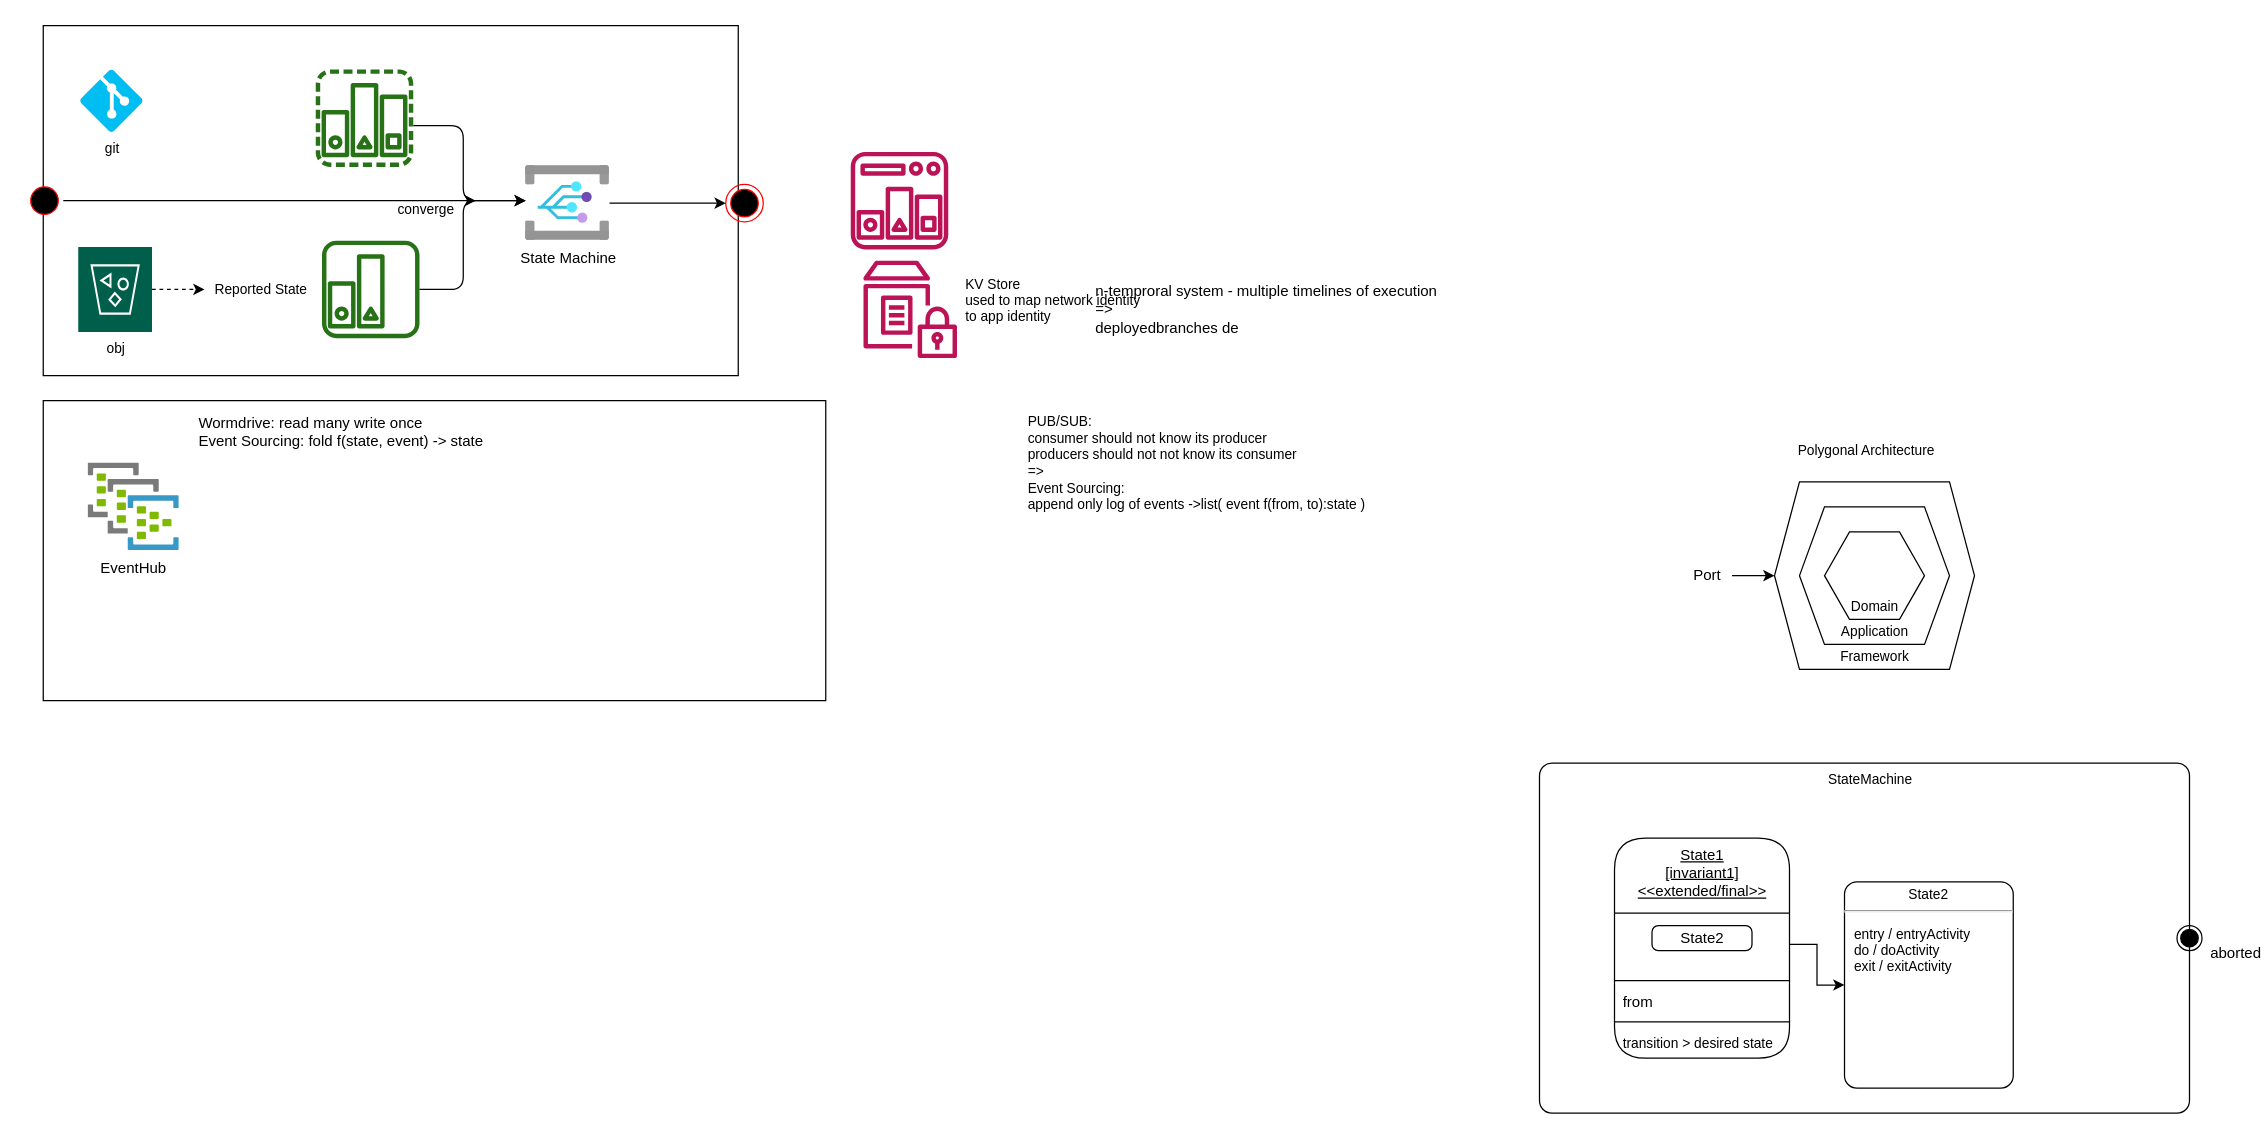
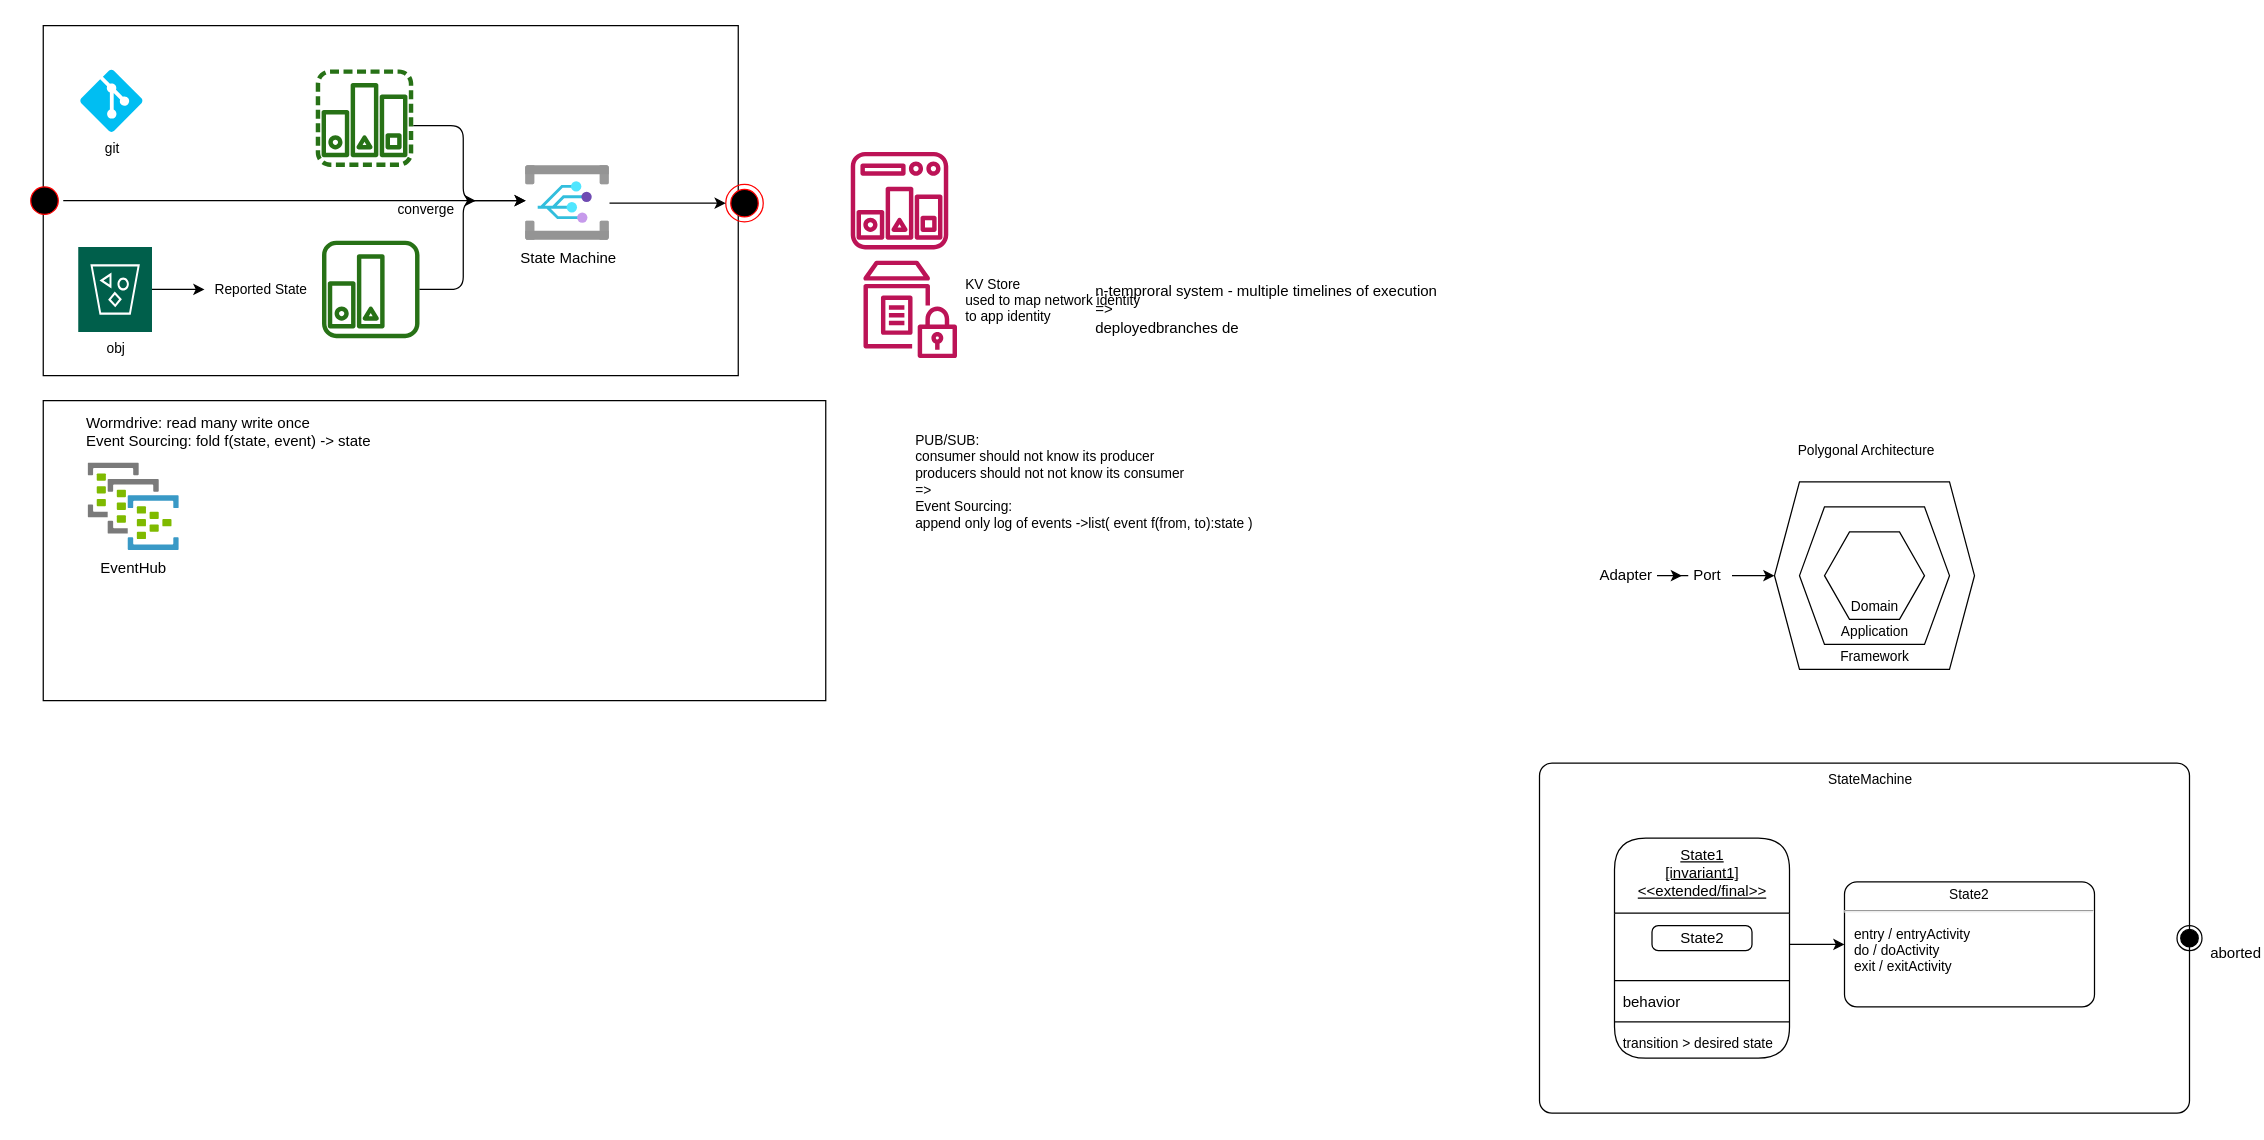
edge "obj" -> "Reported State": style dashed -> solid
node "Wormdrive: read many write once Event Sourcing: fold f(state, event) -> state": moved (341, 432) -> (228, 432)
node "PUB/SUB: consumer should not know its producer producers should not not know its consumer => Event Sourcing: append only log of events ->list( event f(from, to):state )": moved (1207, 463) -> (1094, 482)
node "Adapter": added
edge "Adapter" -> "Port": added
node "State2 entry / entryActivity do / doActivity exit / exitActivity": size 169x206 -> 250x125
node "from": label "from" -> "behavior"
